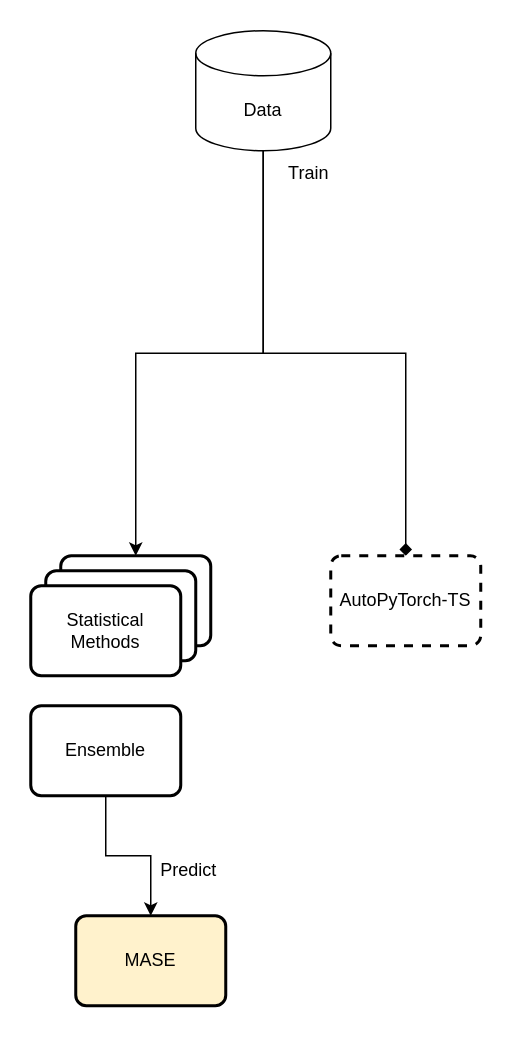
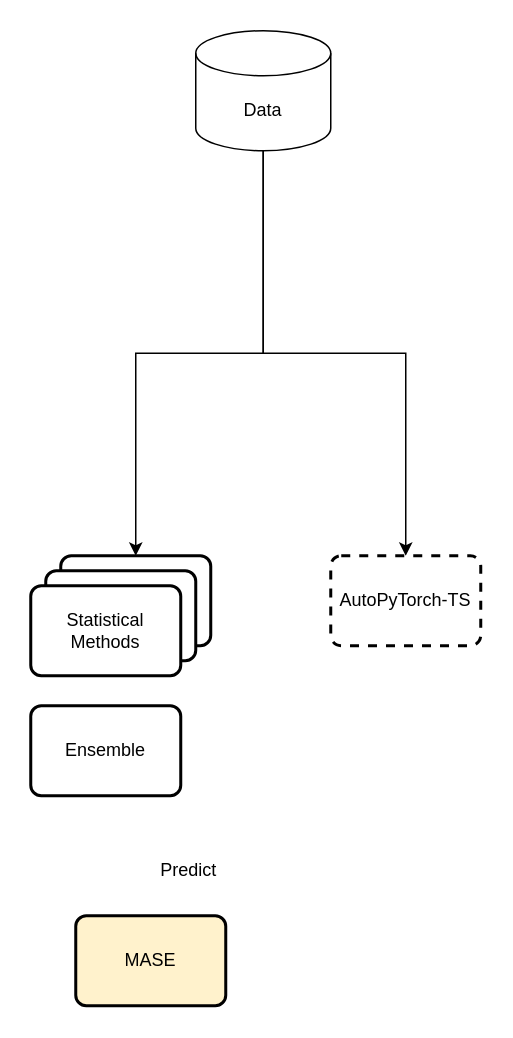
node "Train": removed
edge "Data" -> "AutoPyTorch-TS": arrowhead diamond -> classic
edge "Ensemble" -> "MASE": removed
